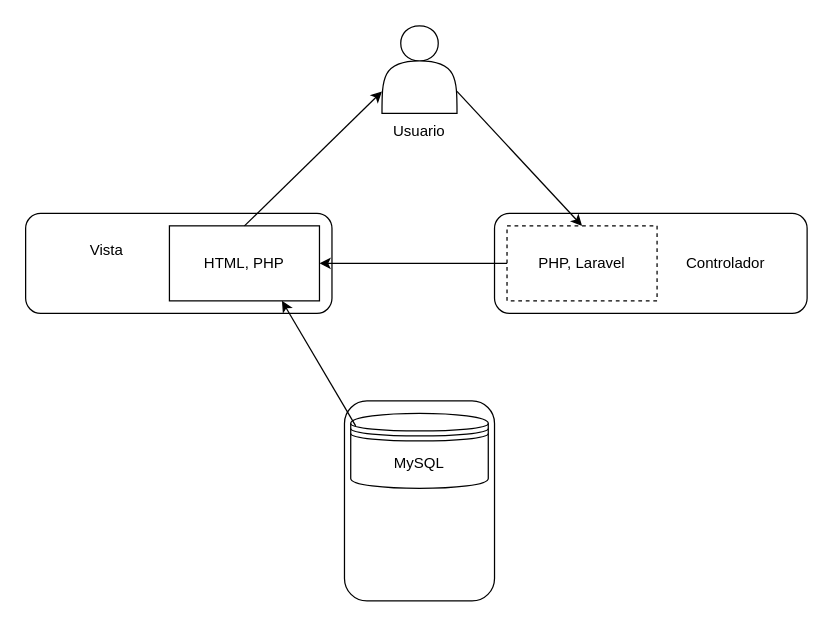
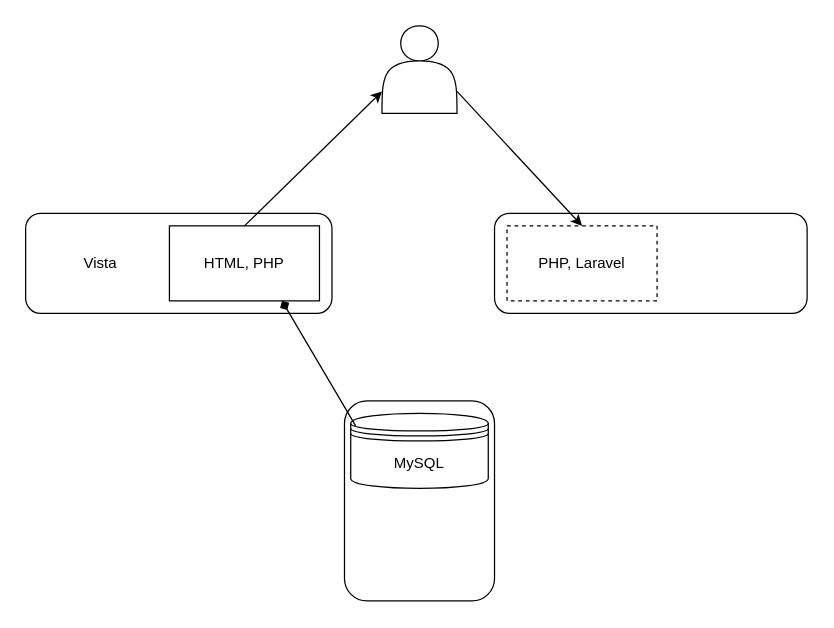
node "Usuario": removed
node "Vista": moved (107, 251) -> (101, 263)
edge "PHP, Laravel" -> "HTML, PHP": removed
node "Controlador": removed
edge "MySQL" -> "HTML, PHP": arrowhead classic -> diamond
